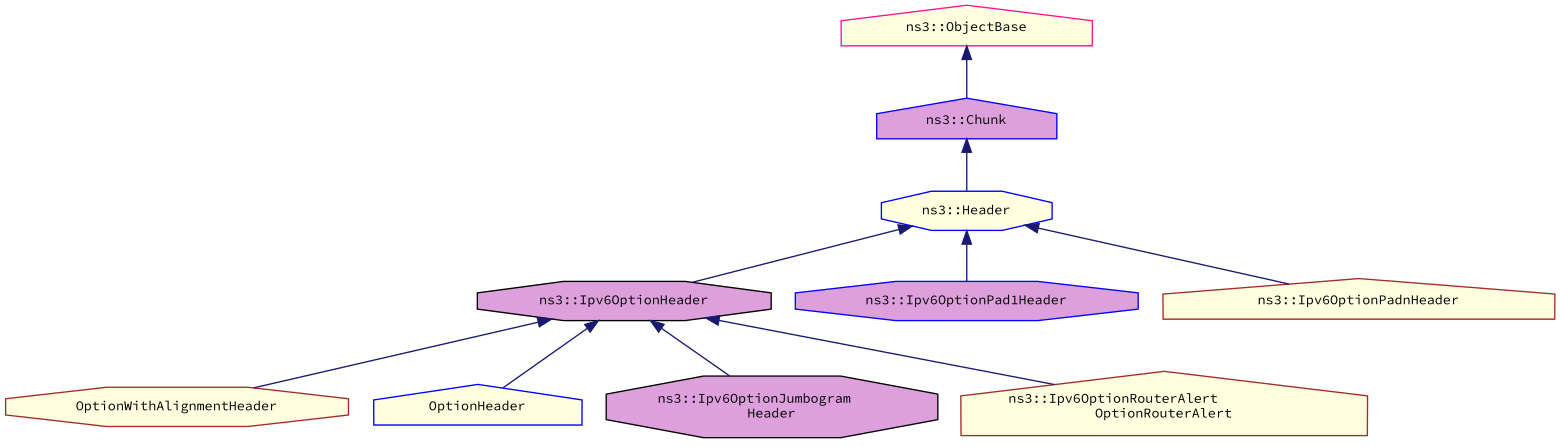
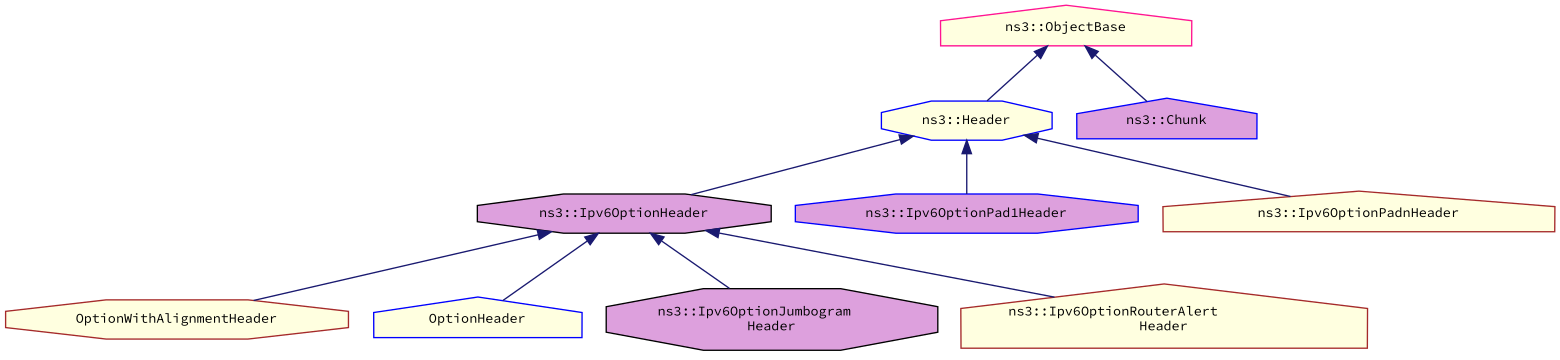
edge "ns3::Header" -> "ns3::Chunk": now "ns3::Header" -> "ns3::ObjectBase"
node "ns3::Ipv6OptionRouterAlert OptionRouterAlert": label "ns3::Ipv6OptionRouterAlert OptionRouterAlert" -> "ns3::Ipv6OptionRouterAlert Header"
